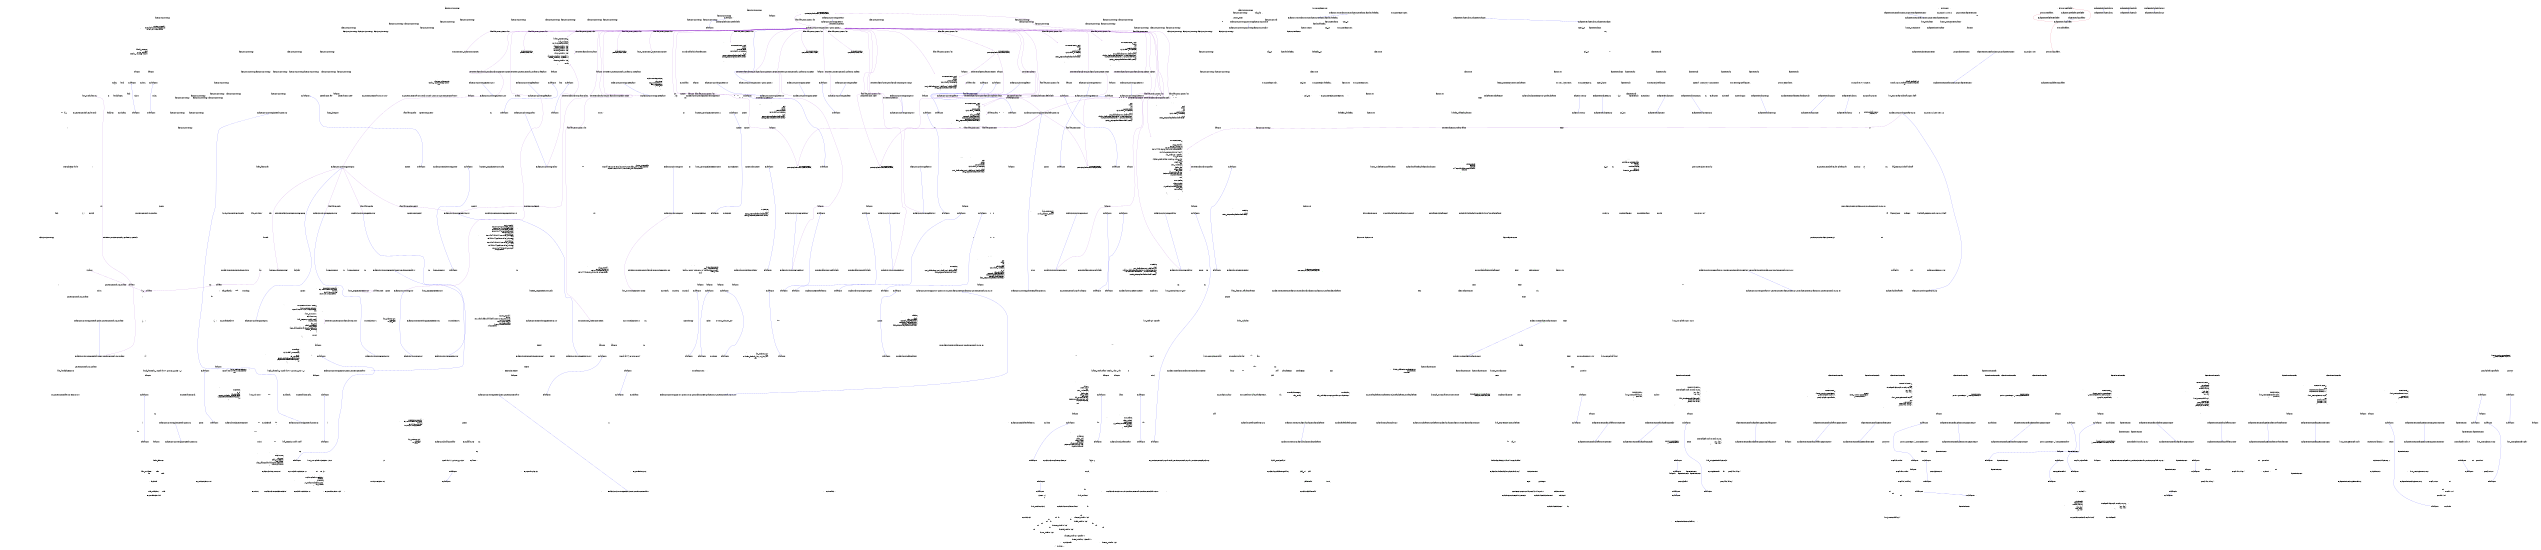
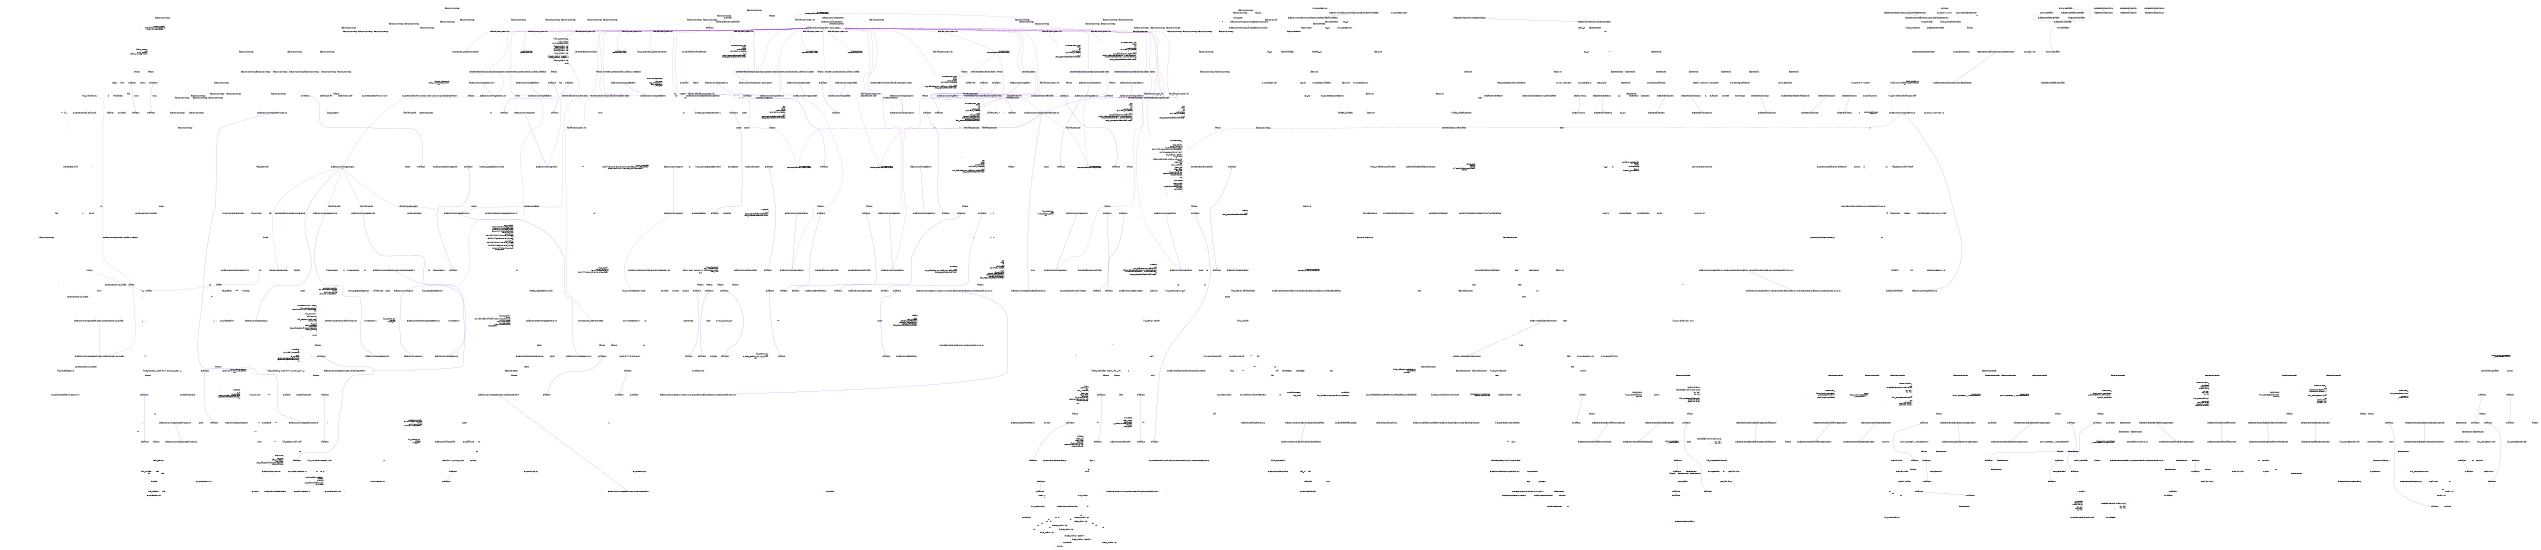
node "Entry Hangfire.Storage.IJobCancellationToken.GetJobData(string)": label "Entry Hangfire.Storage.IJobCancellationToken.GetJobData(string)" -> "Entry Hangfire.Storage.IStorageConnection.GetJobData(string)"
edge "var stats = new StatisticsDto()" -> "return stats;": now "Entry Unk.>" -> "return stats;"
